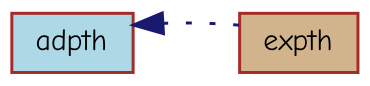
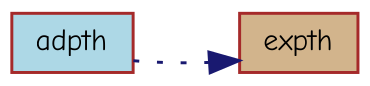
edge "expth" -> "adpth": reversed
